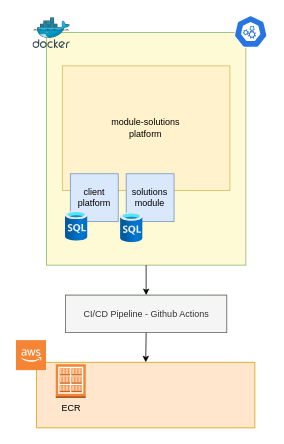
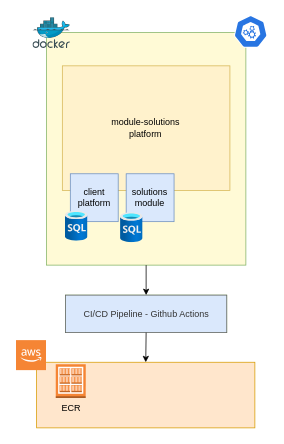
node "CI/CD Pipeline - Github Actions": fillcolor #f5f5f5 -> #dae8fc
